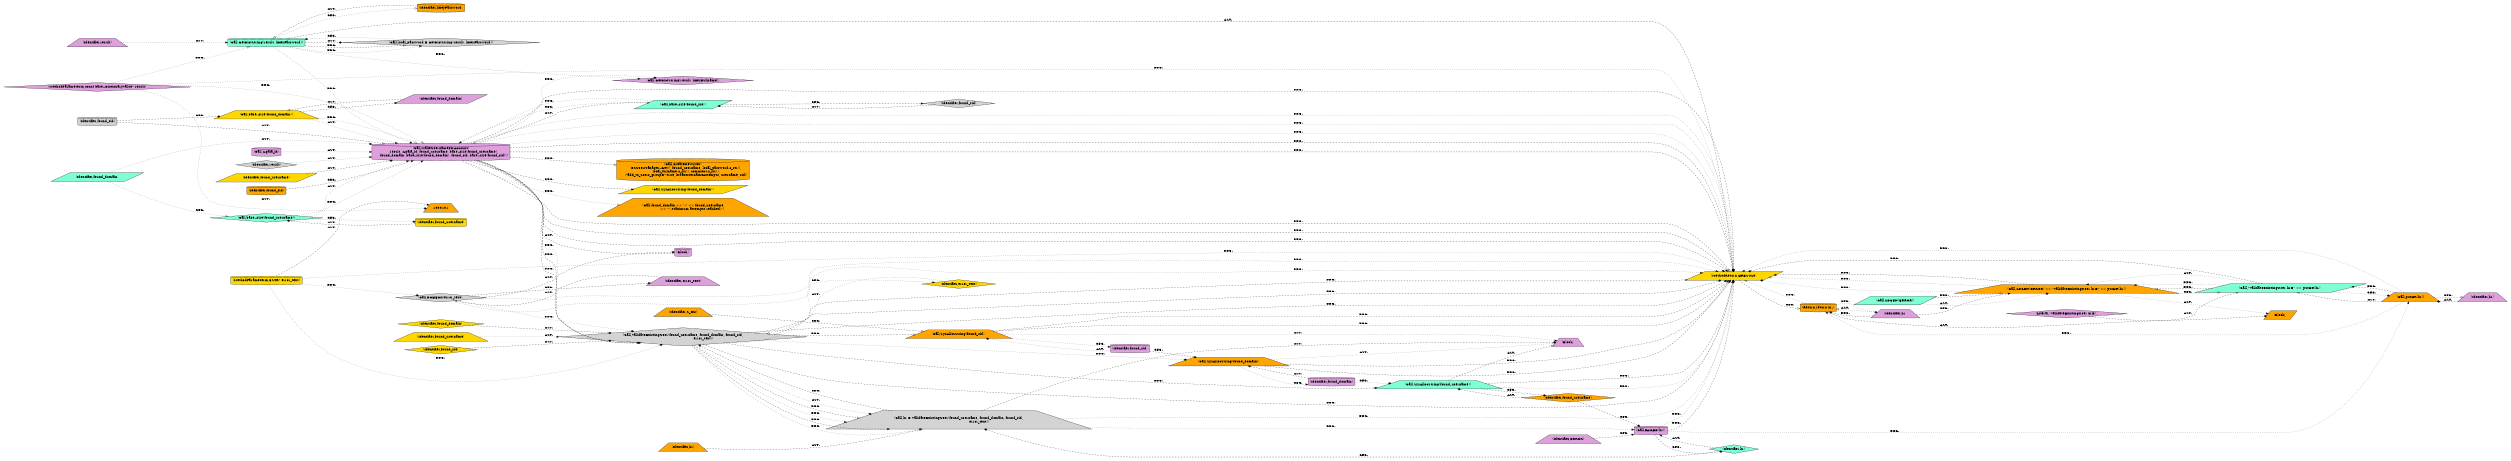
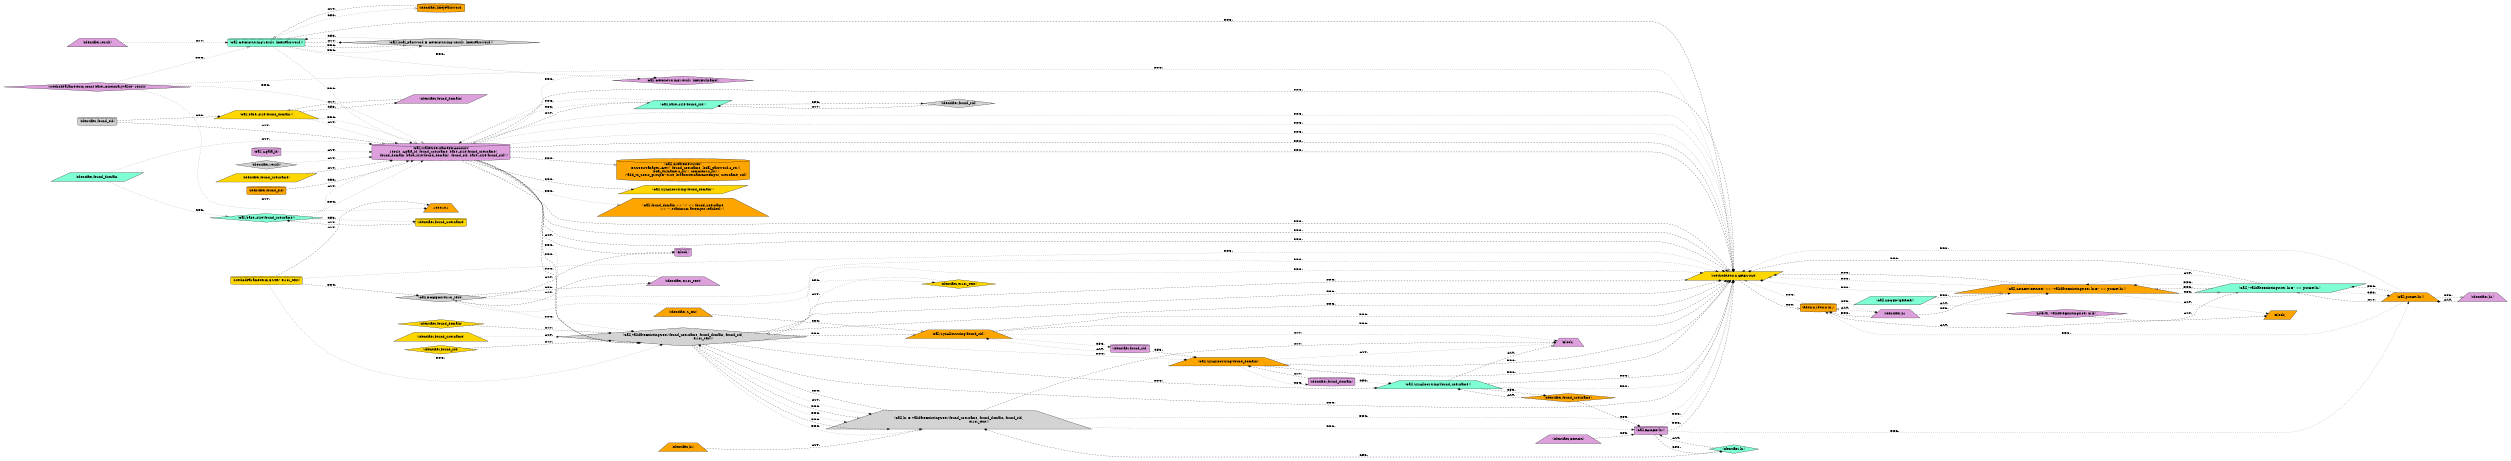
edge "(Call,GetDictString(result, kKeyPassword))" -> "(MethodReturn,HRESULT)": label "AST: " -> "DDG: "
edge "(MethodParameterIn,BSTR* error_text)" -> "(Call,DCHECK(error_text))": style dotted -> dashed
